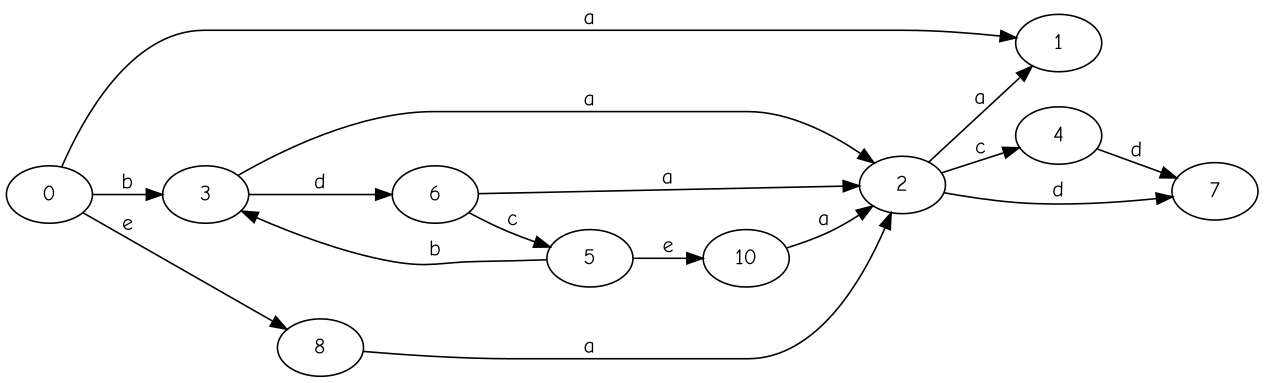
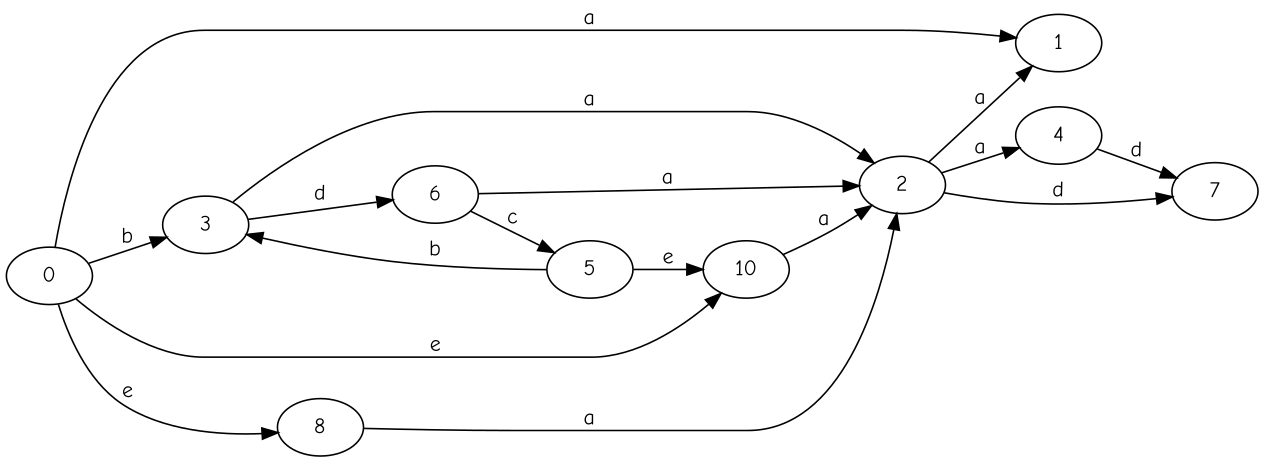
edge "2" -> "4": label "c" -> "a"
edge "0" -> "10": added, label "e"
